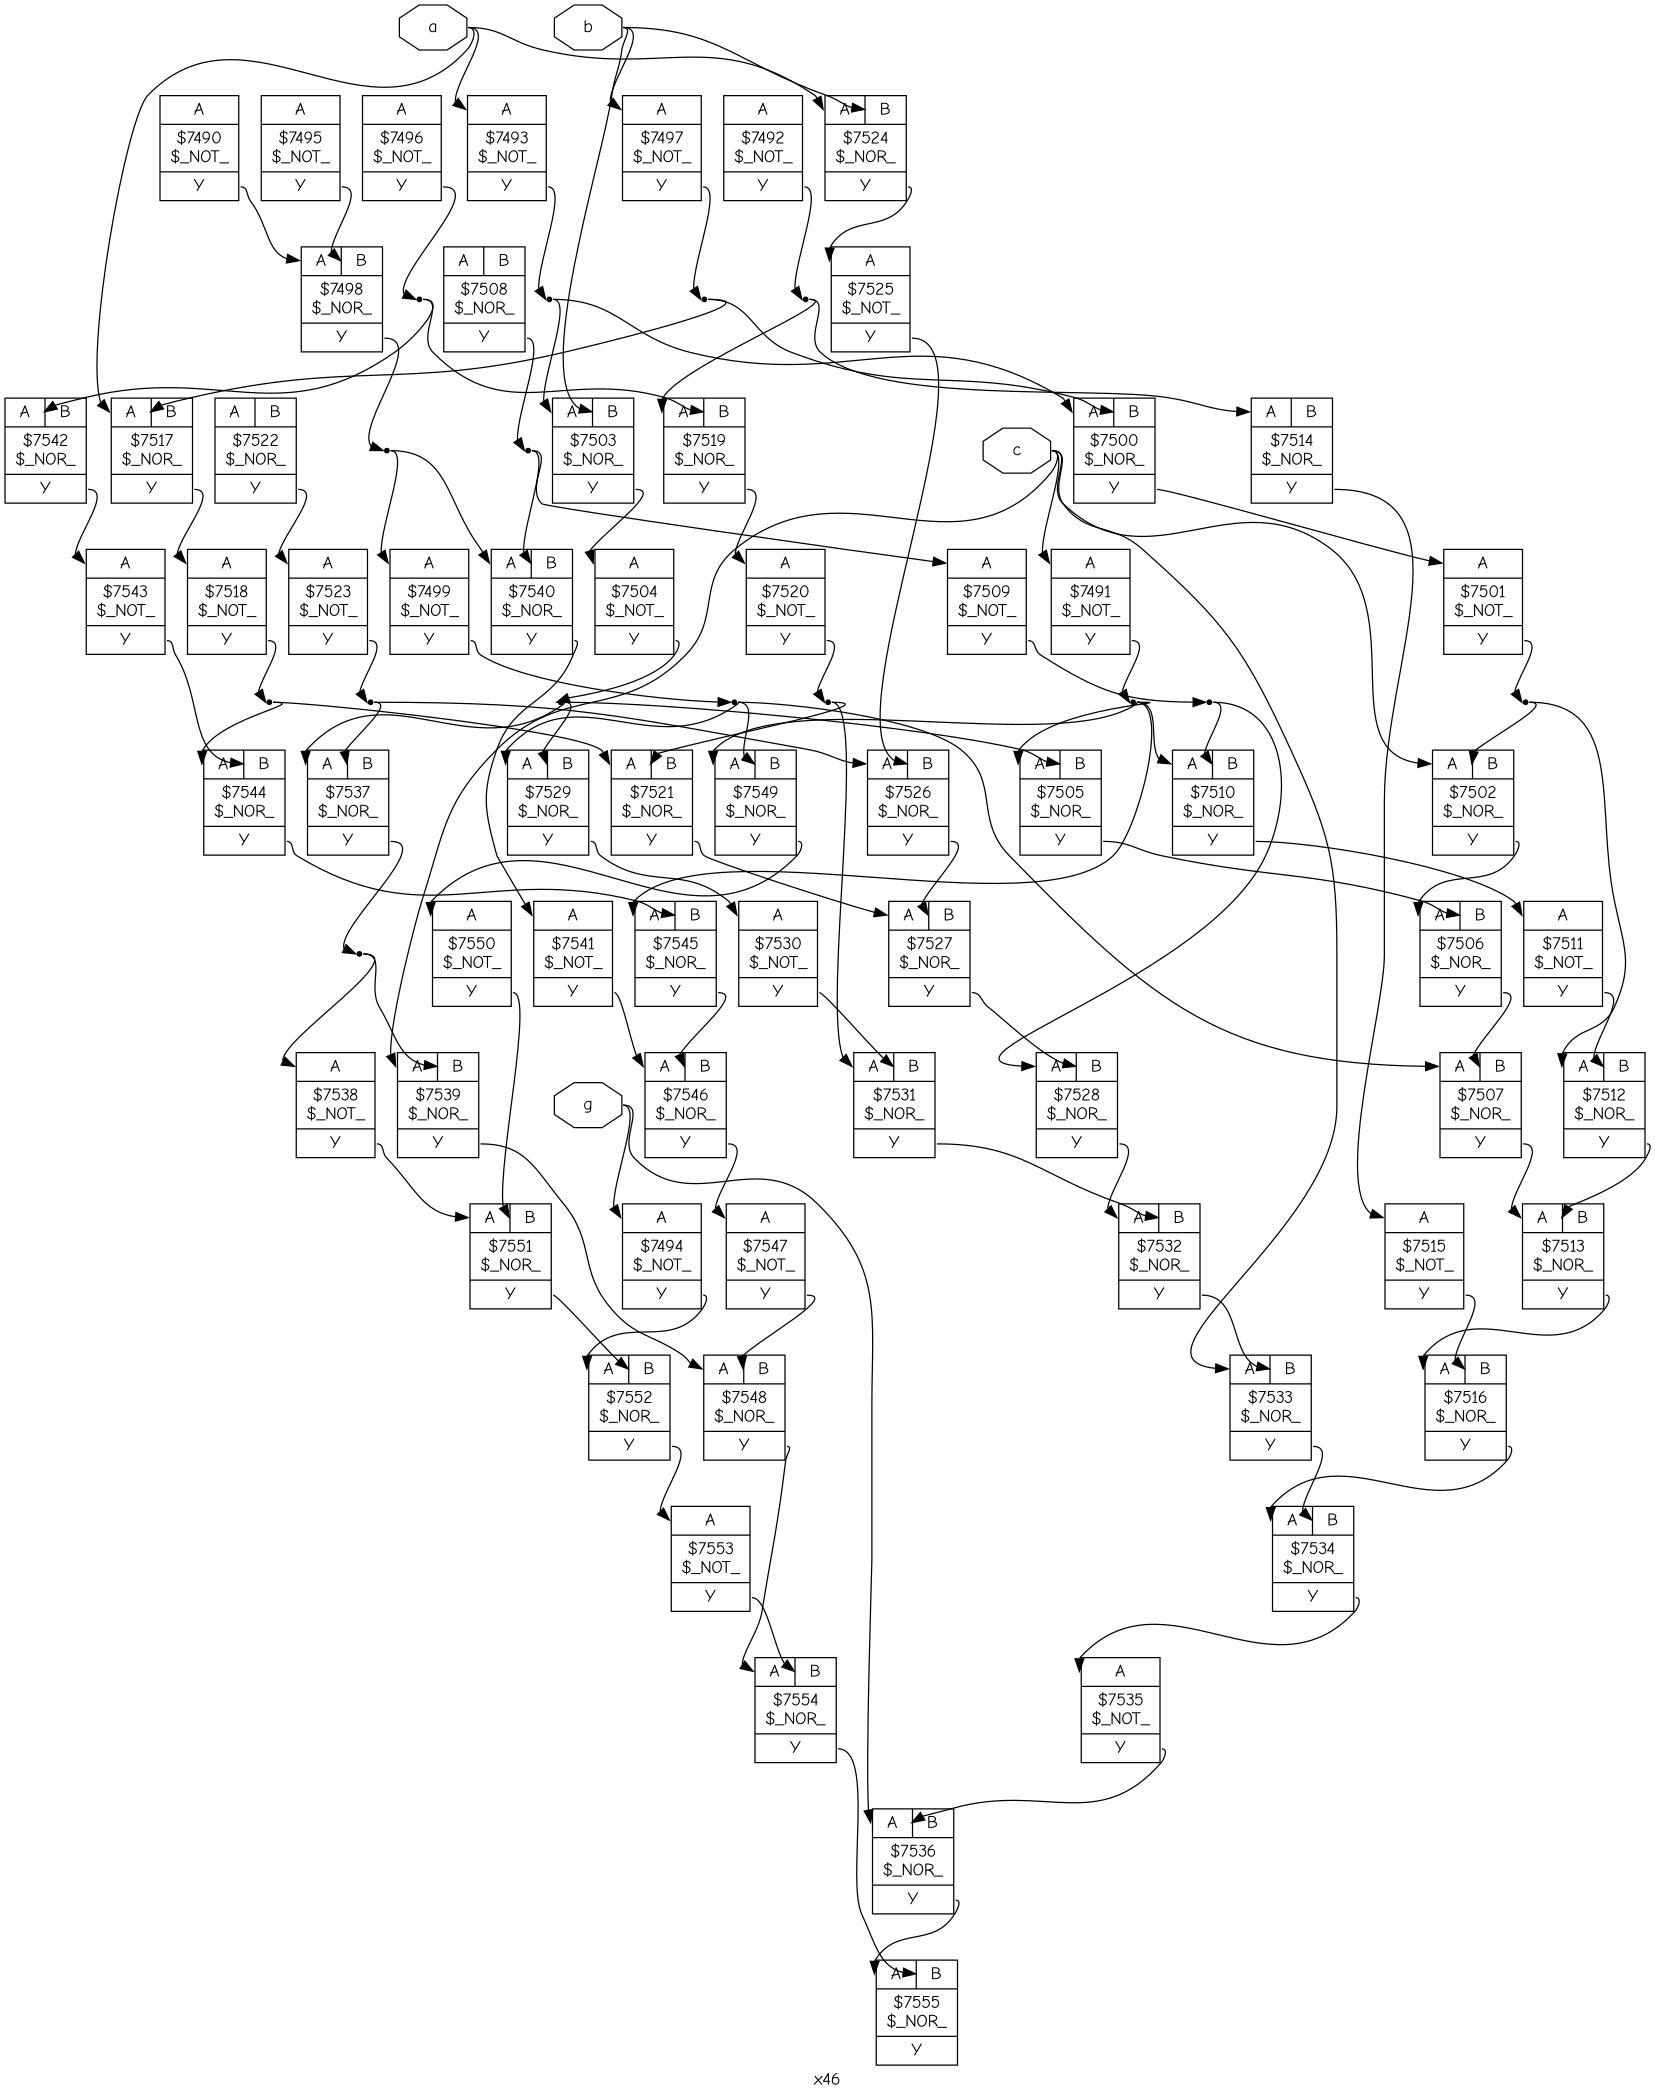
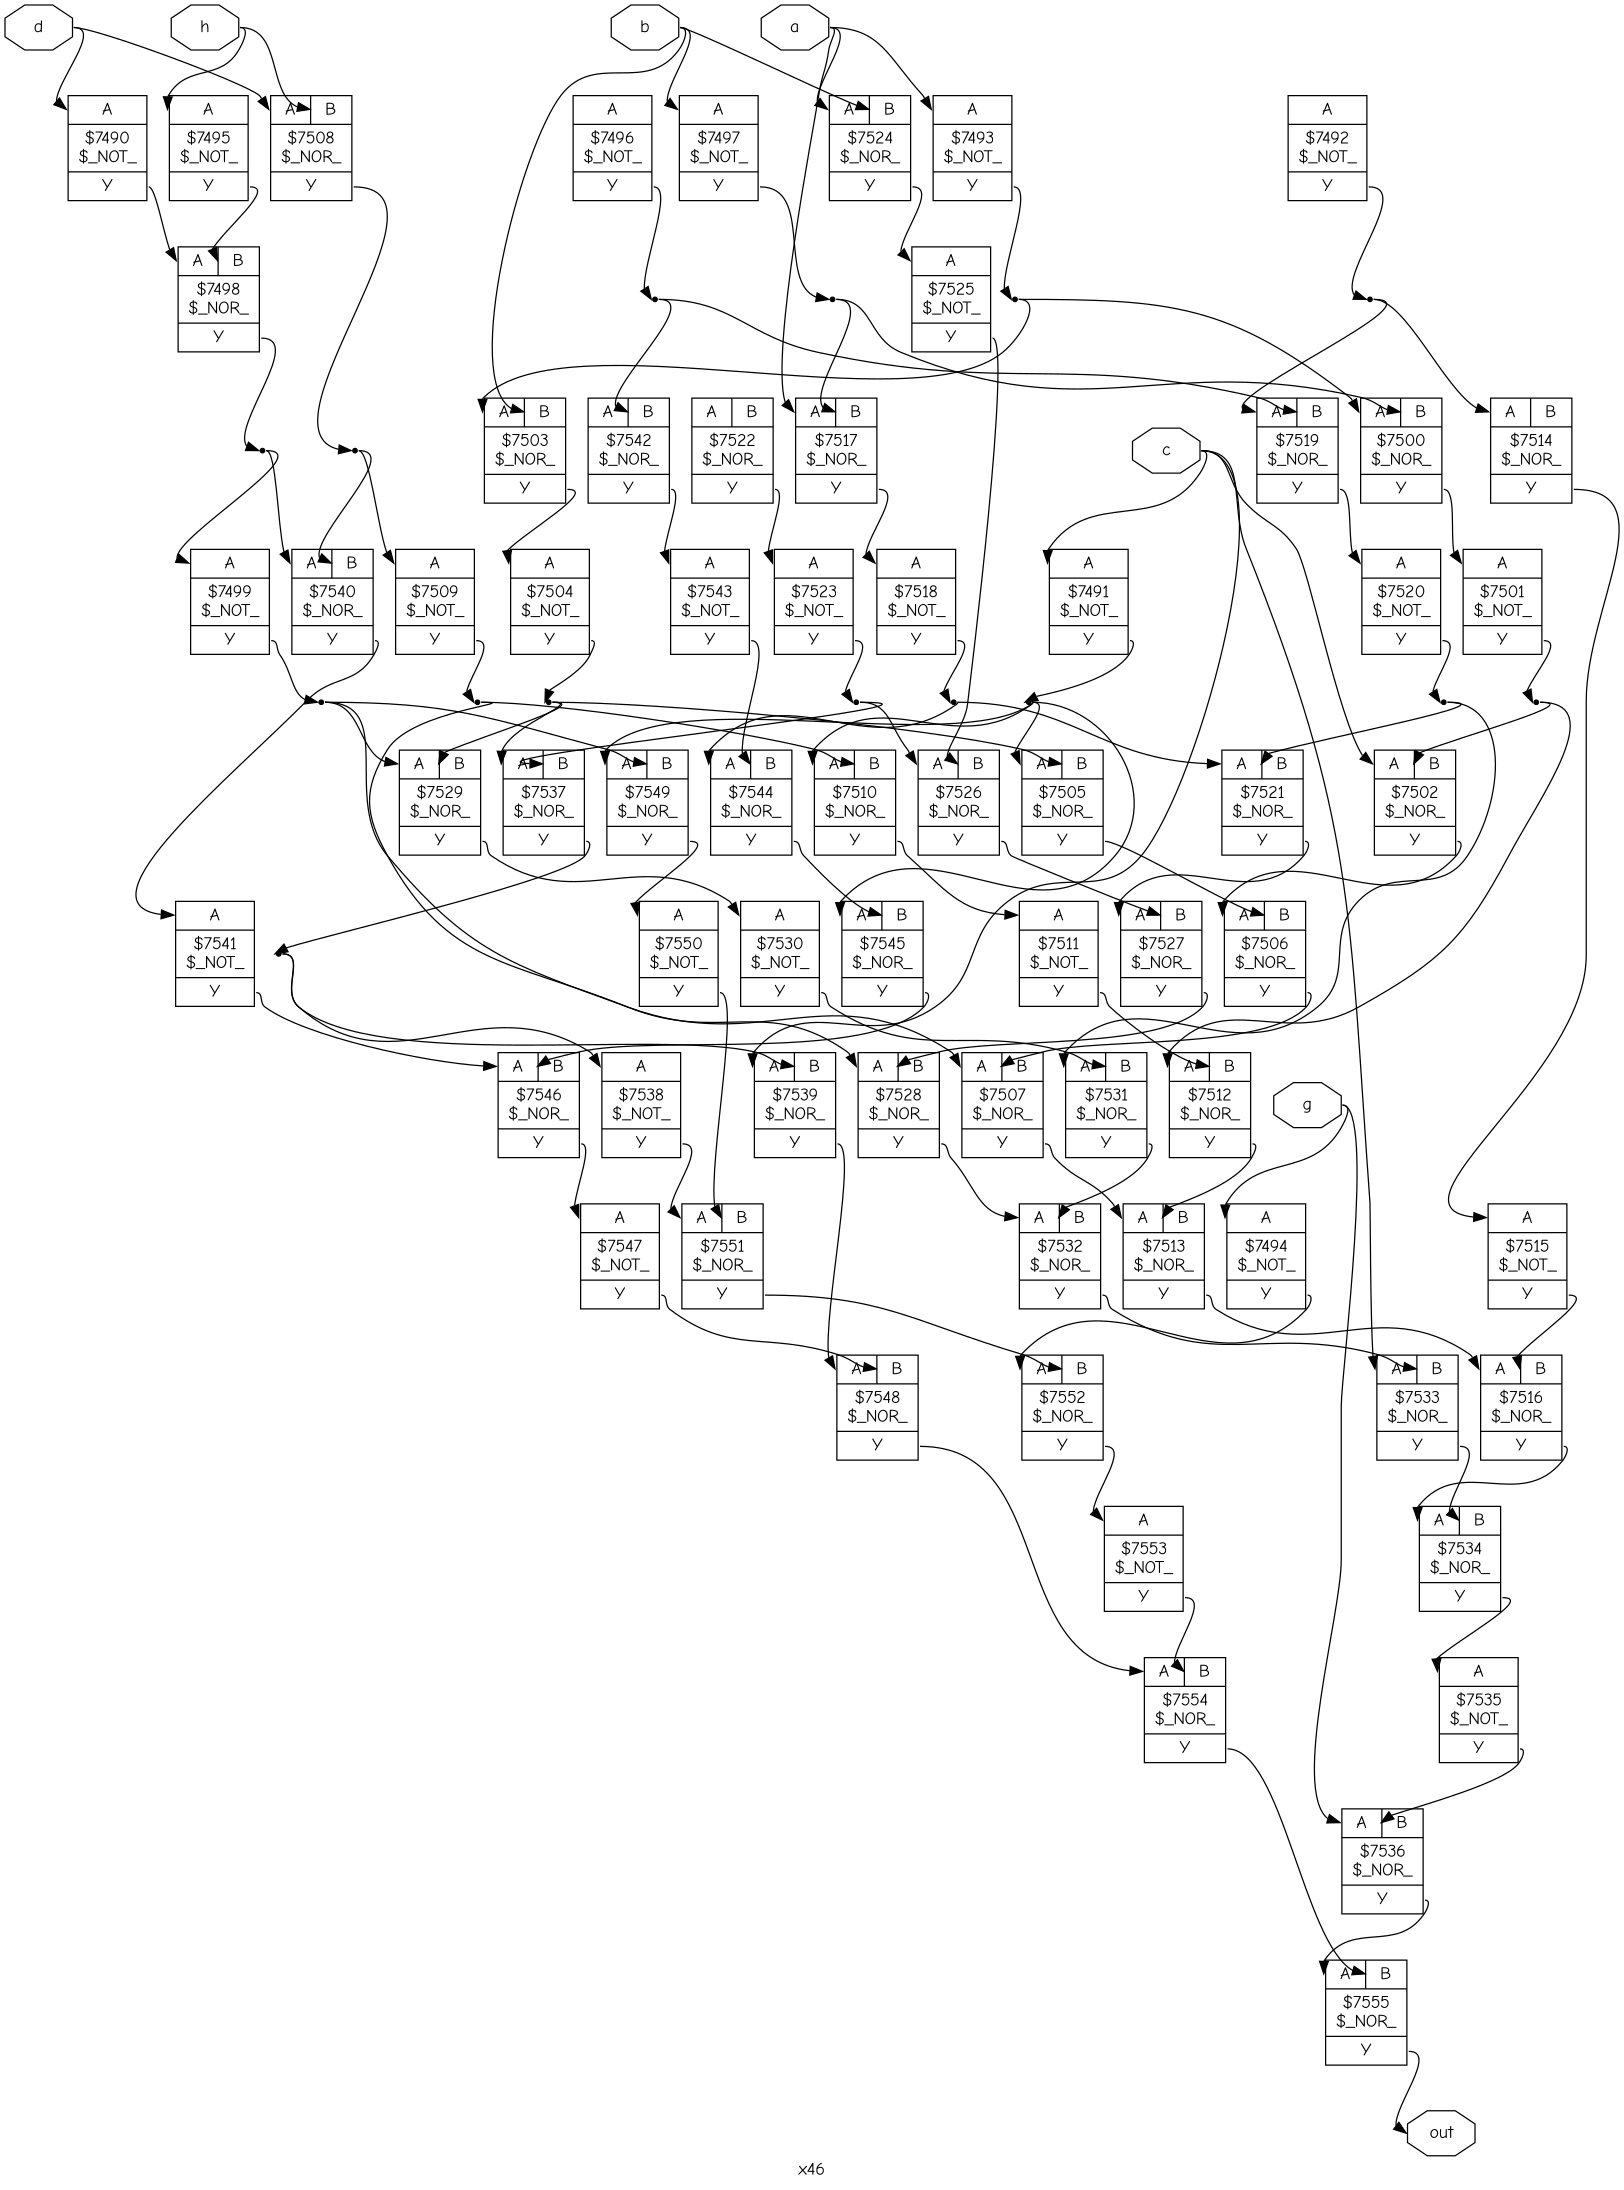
node "d": added
node "h": added
node "out": added
